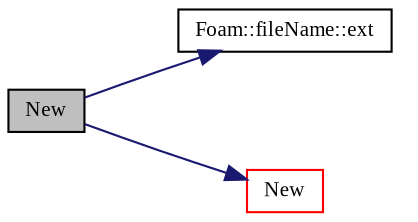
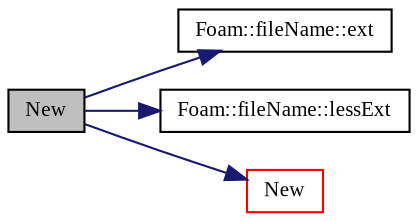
node "Foam::fileName::lessExt": added
